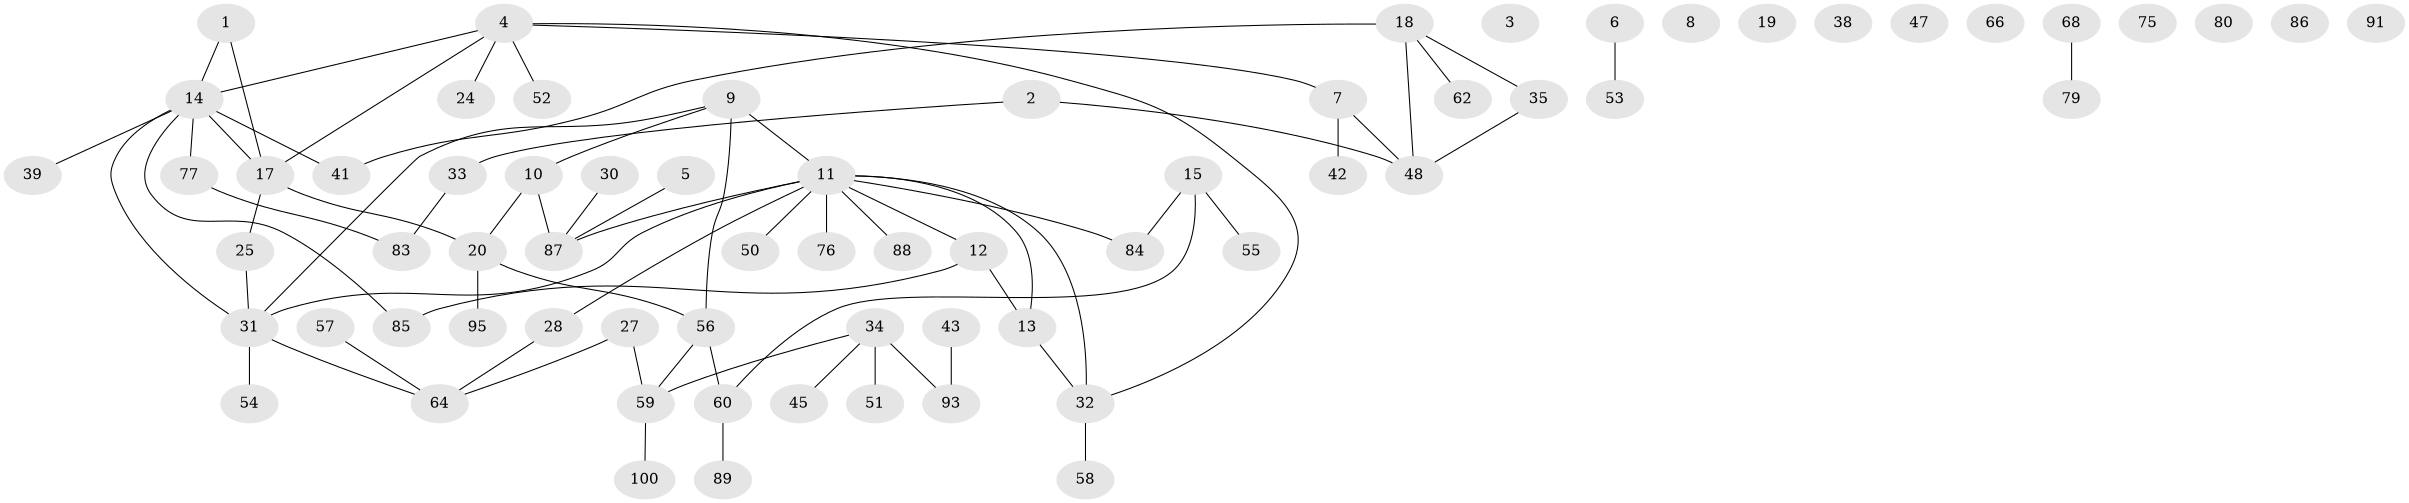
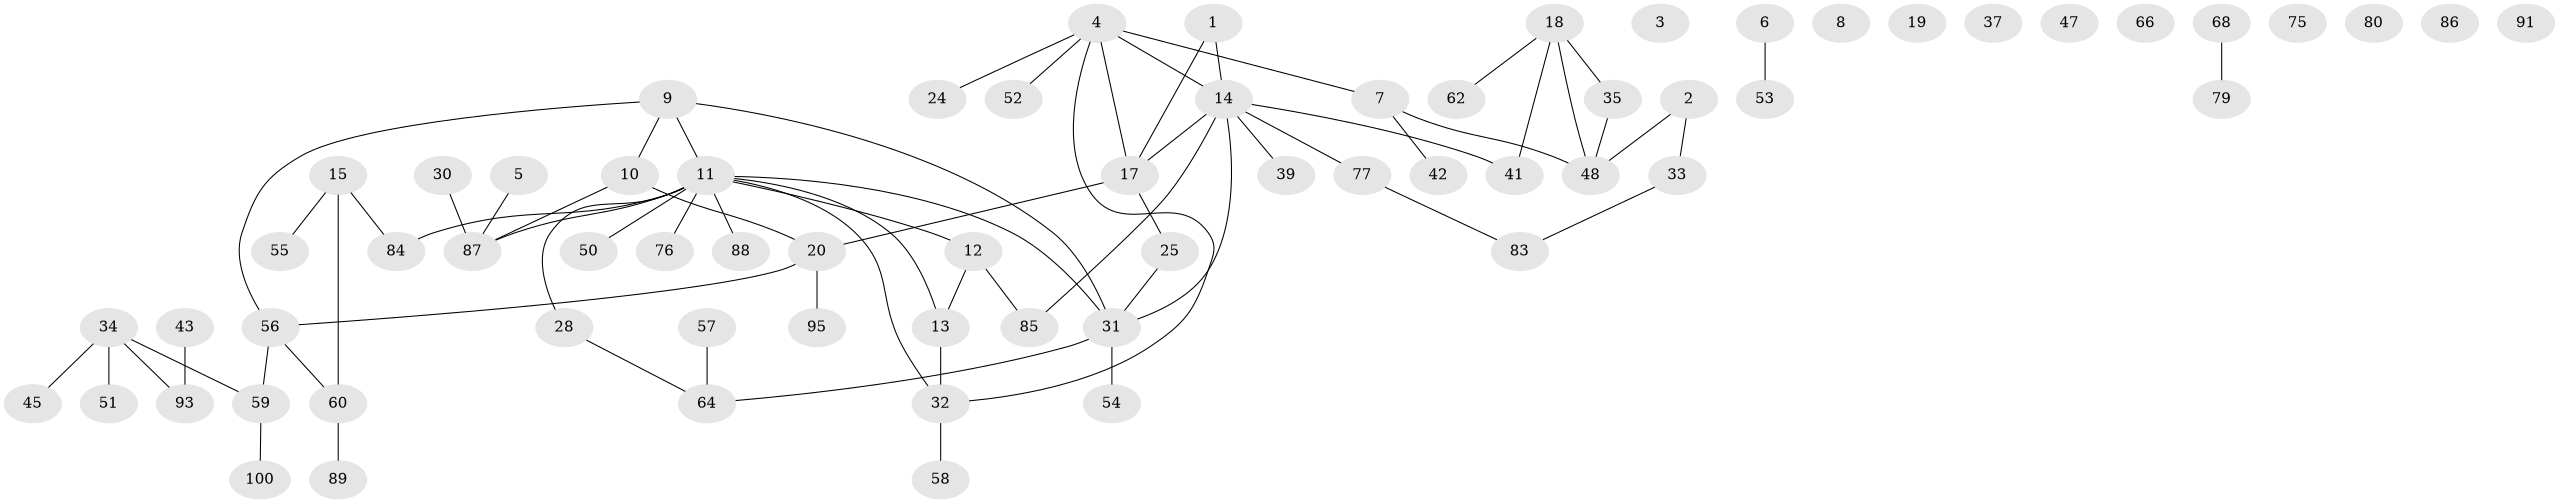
node "38": label "38" -> "37"
node "27": removed
